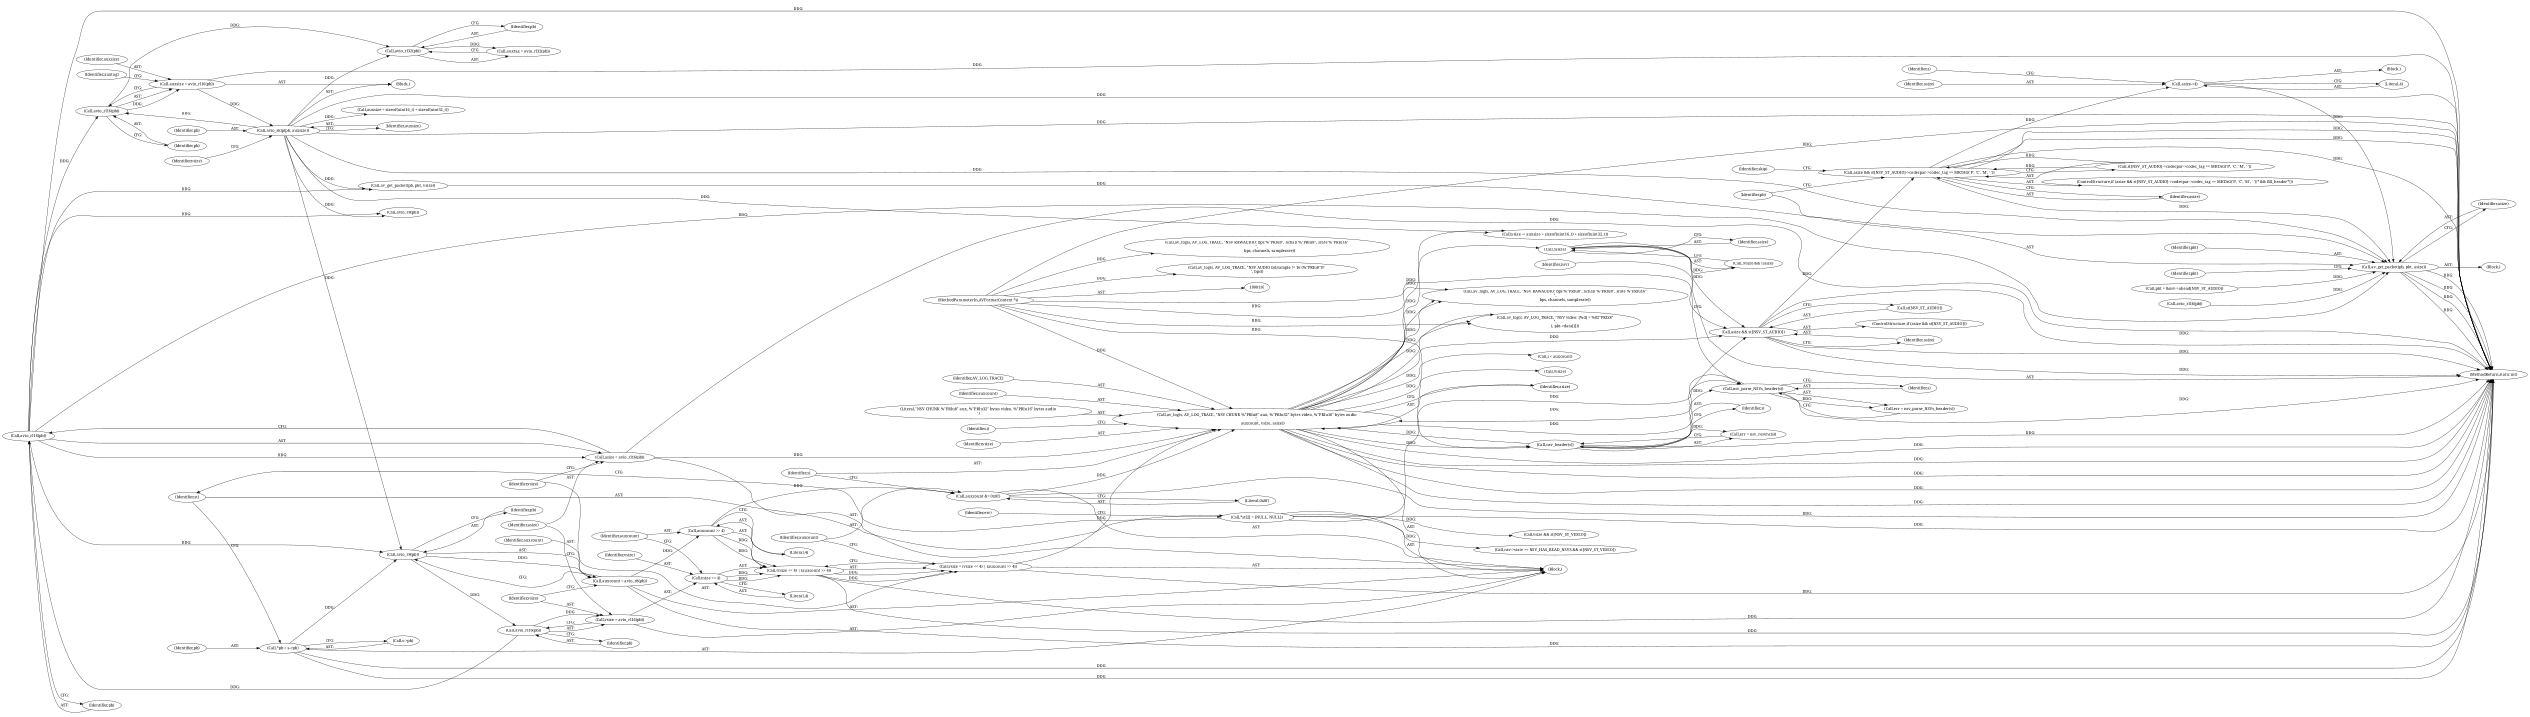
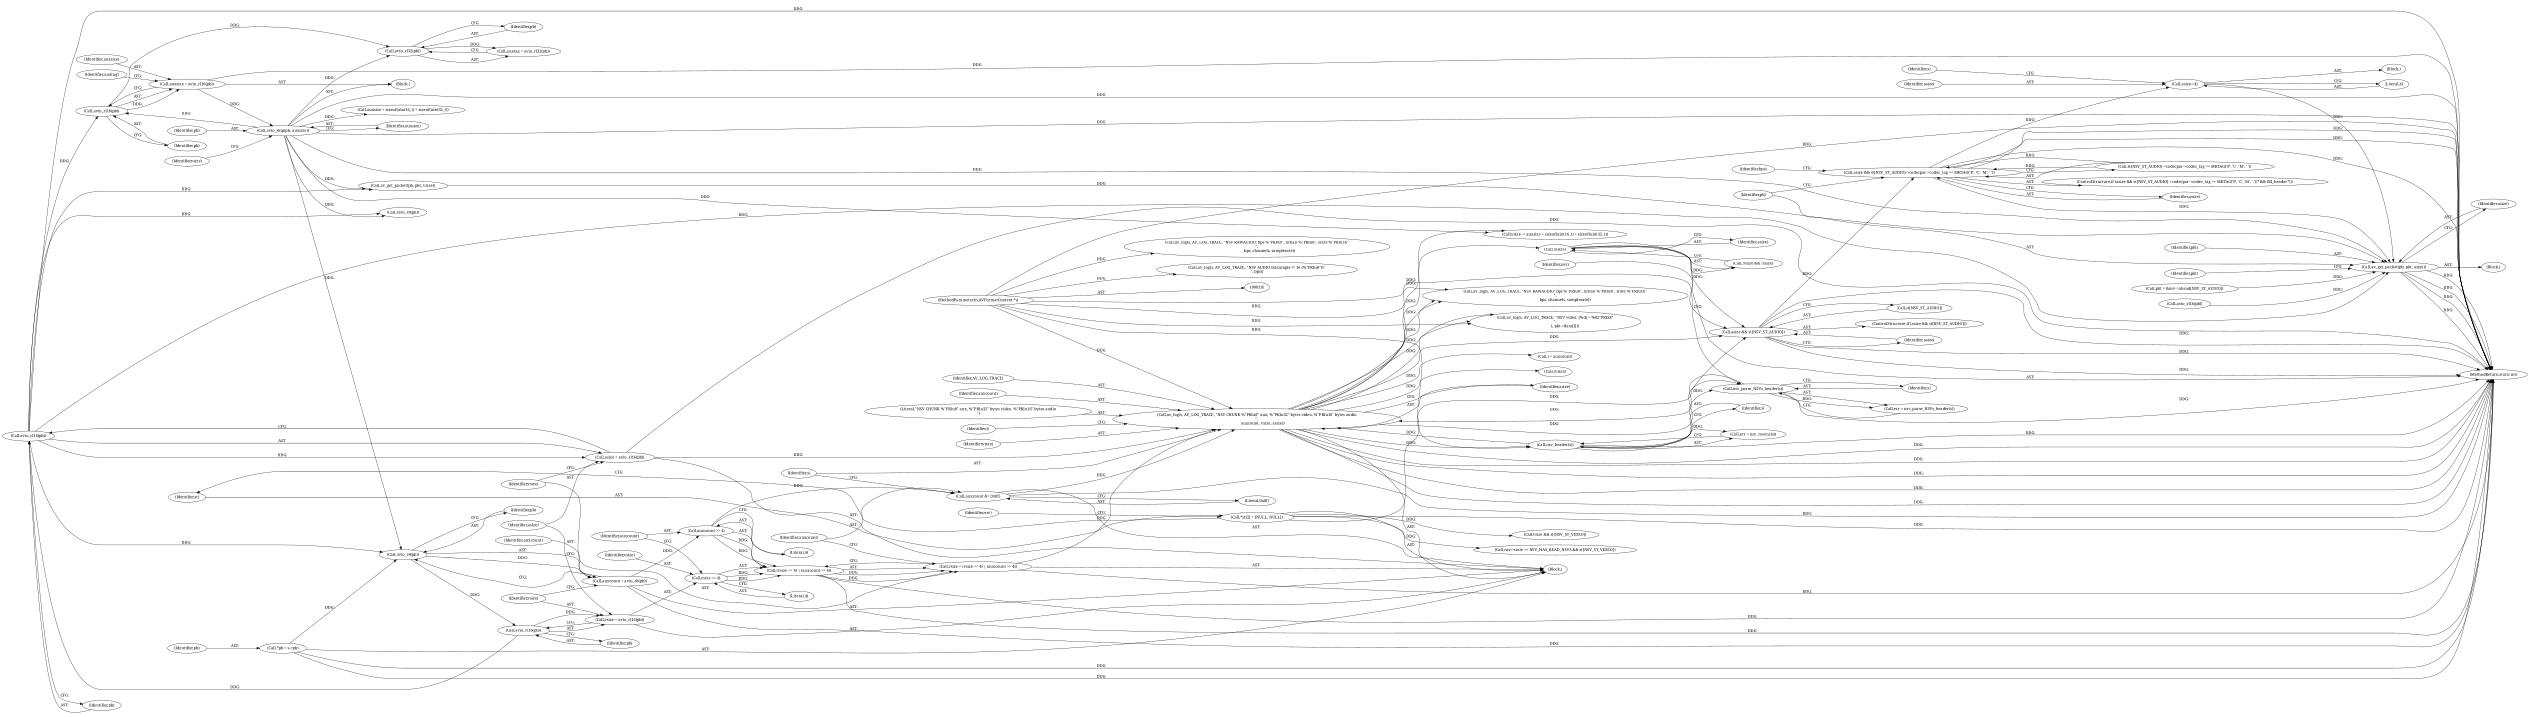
node "(Identifier,skip)": label "(Identifier,skip)" -> "(Identifier,bps)"
edge "(Identifier,st)" -> "(Call,*pb = s->pb)": removed, label "CFG:"
node "(Call,s->pb)": removed
